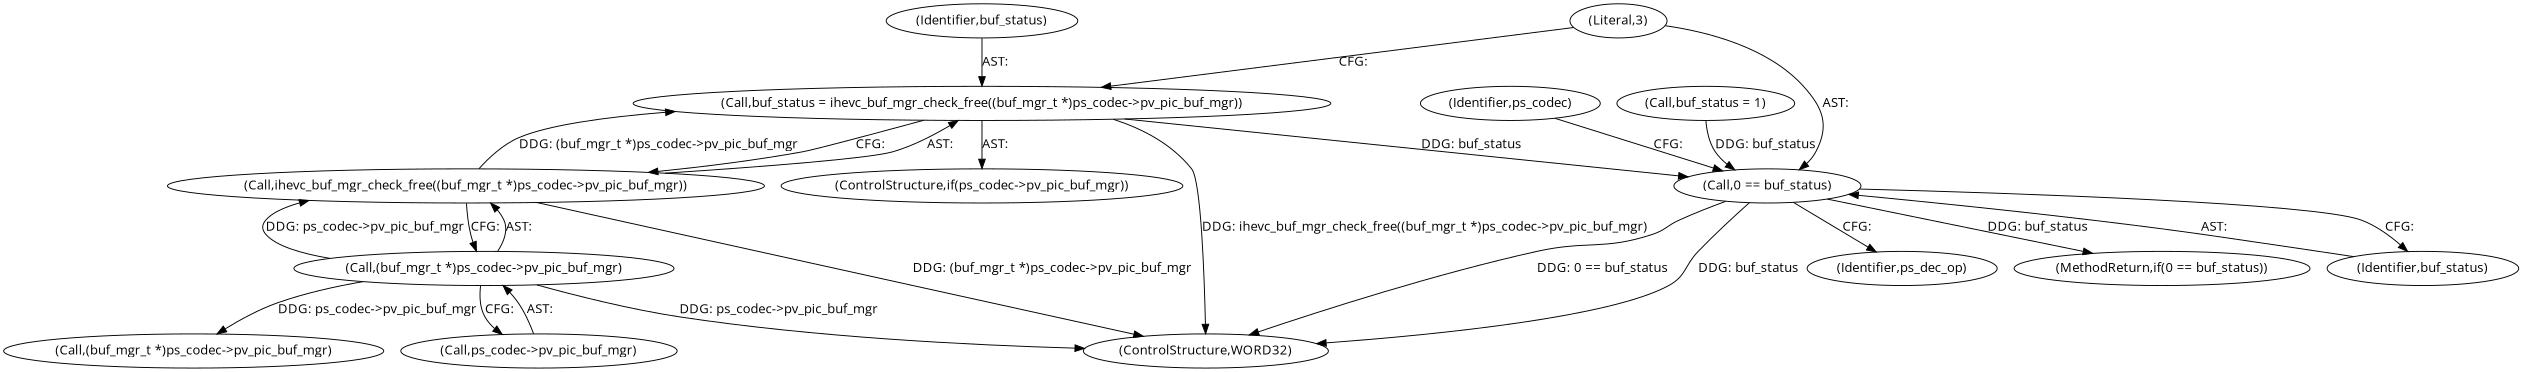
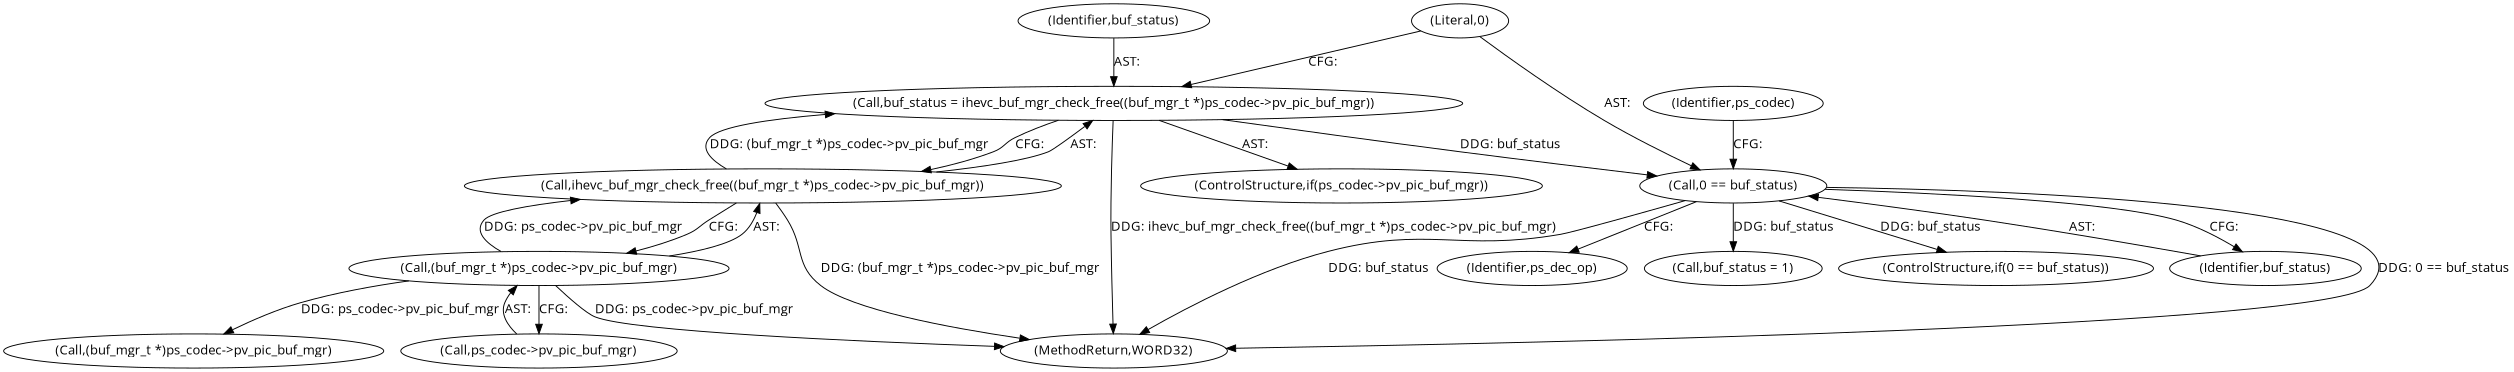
node "(Literal,3)": label "(Literal,3)" -> "(Literal,0)"
edge "(Call,buf_status = 1)" -> "(Call,0 == buf_status)": reversed
node "(MethodReturn,if(0 == buf_status))": label "(MethodReturn,if(0 == buf_status))" -> "(ControlStructure,if(0 == buf_status))"
node "(ControlStructure,WORD32)": label "(ControlStructure,WORD32)" -> "(MethodReturn,WORD32)"
